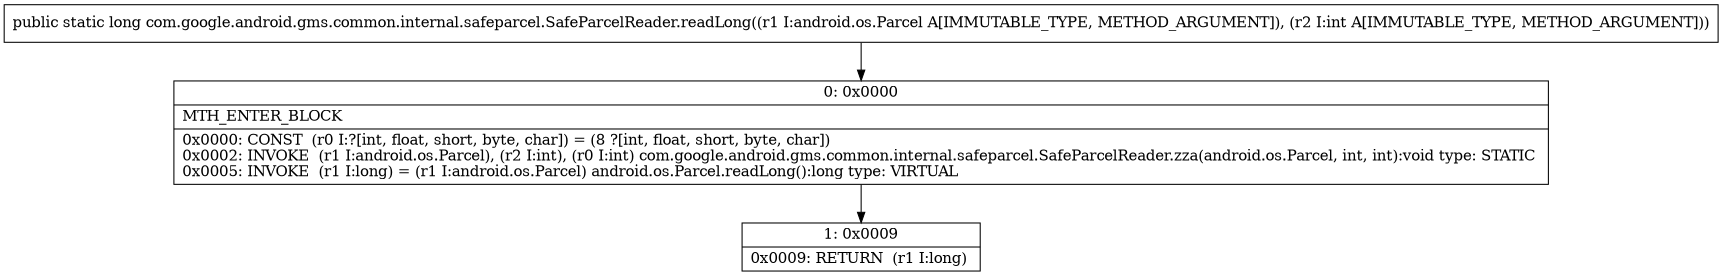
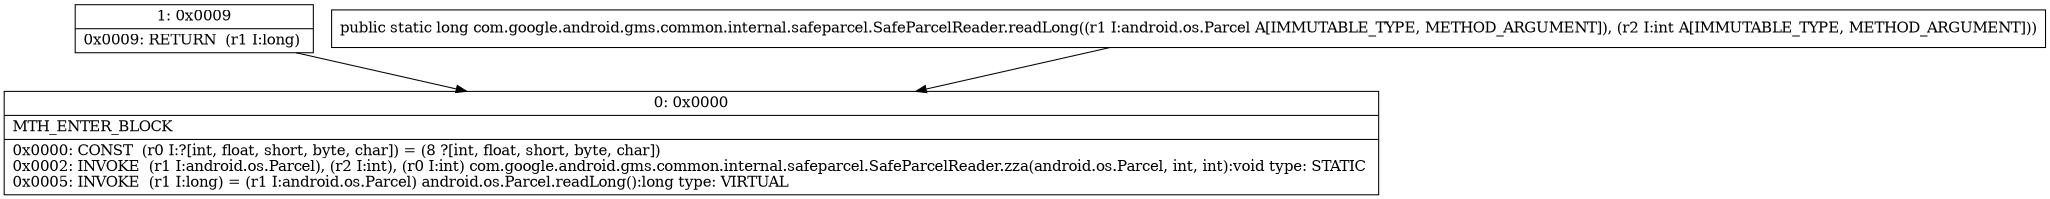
edge "0: 0x0000" -> "1: 0x0009": reversed
